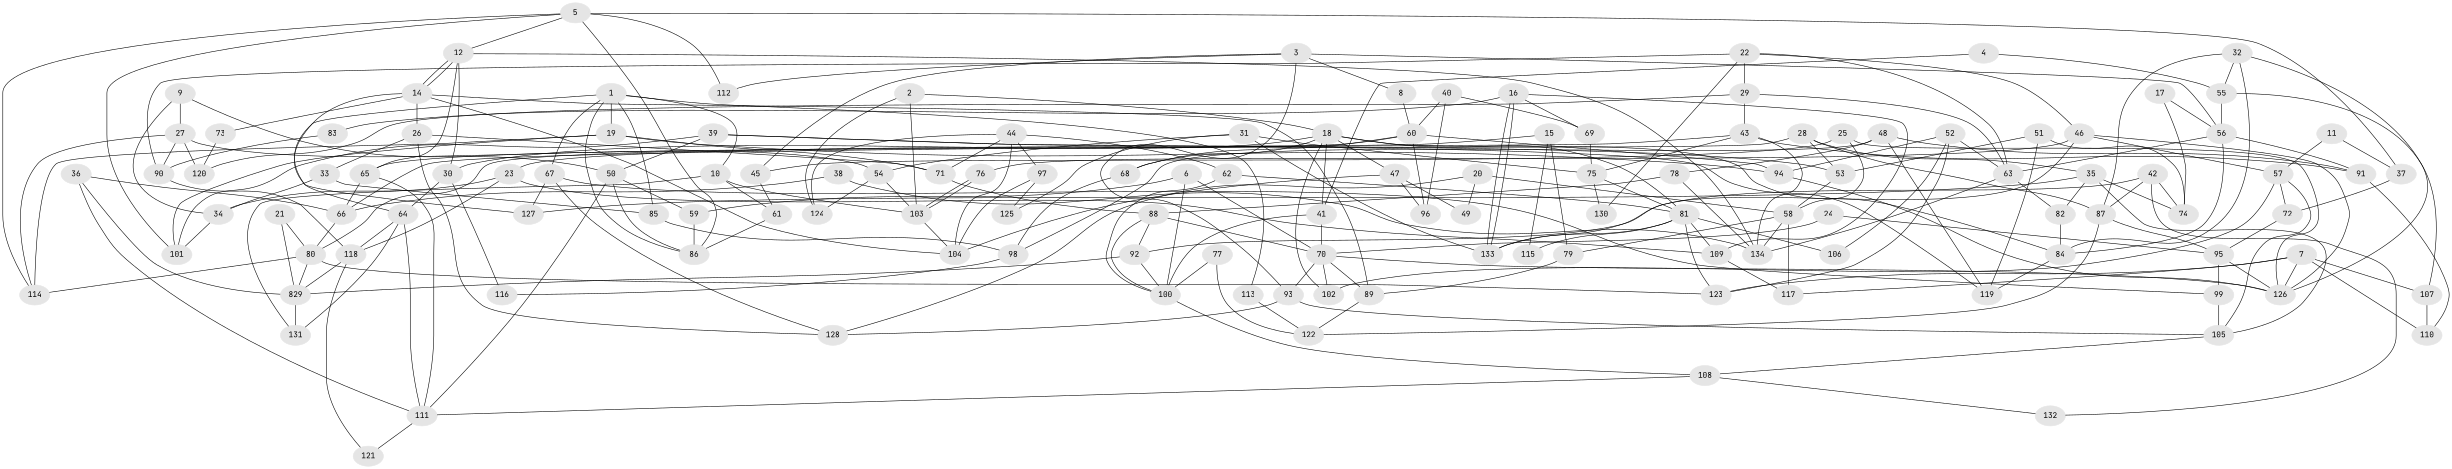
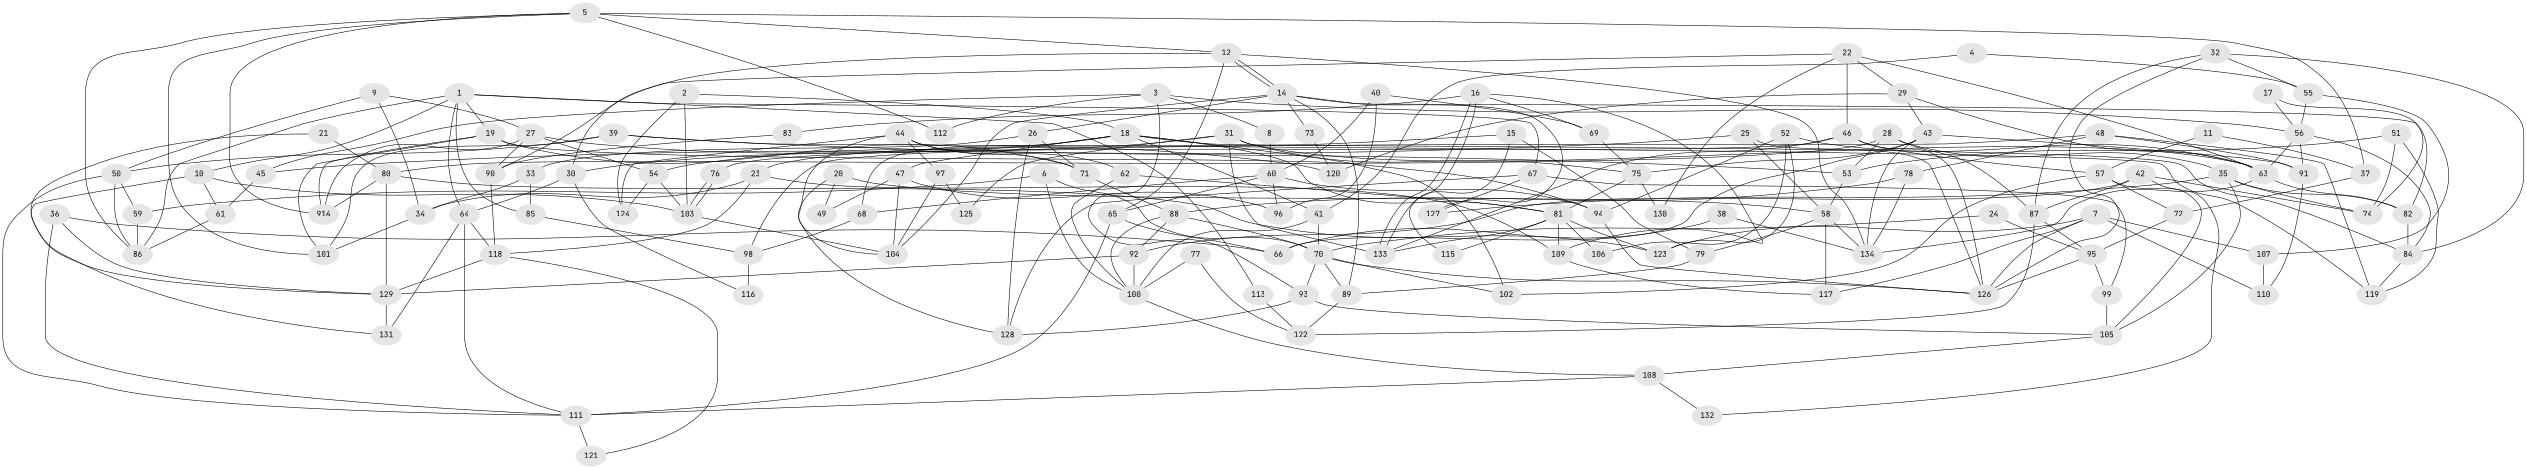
edge "14" -- "82": added
edge "31" -- "63": added
edge "66" -- "80": removed
node "114": label "114" -> "914"
node "829": label "829" -> "129"
